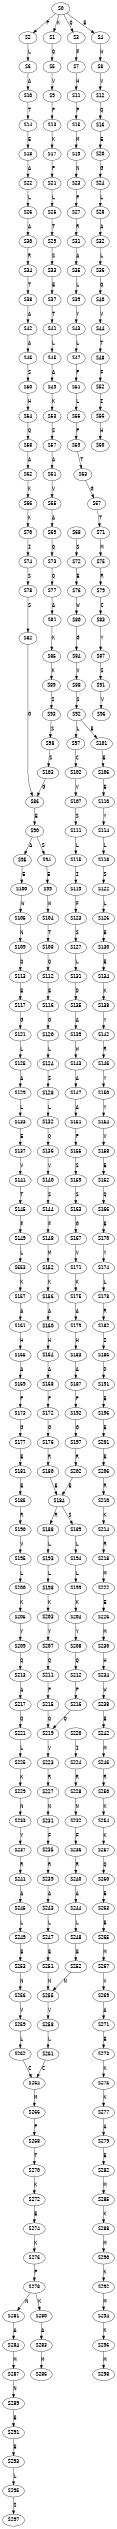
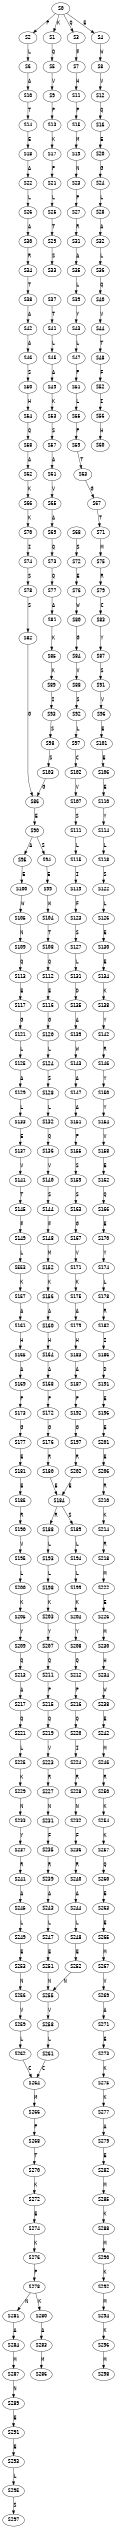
edge "S33" -> "S37": removed, label "E"
edge "S92" -> "S101": now "S96" -> "S101"
edge "S216" -> "S219": now "S216" -> "S220"
